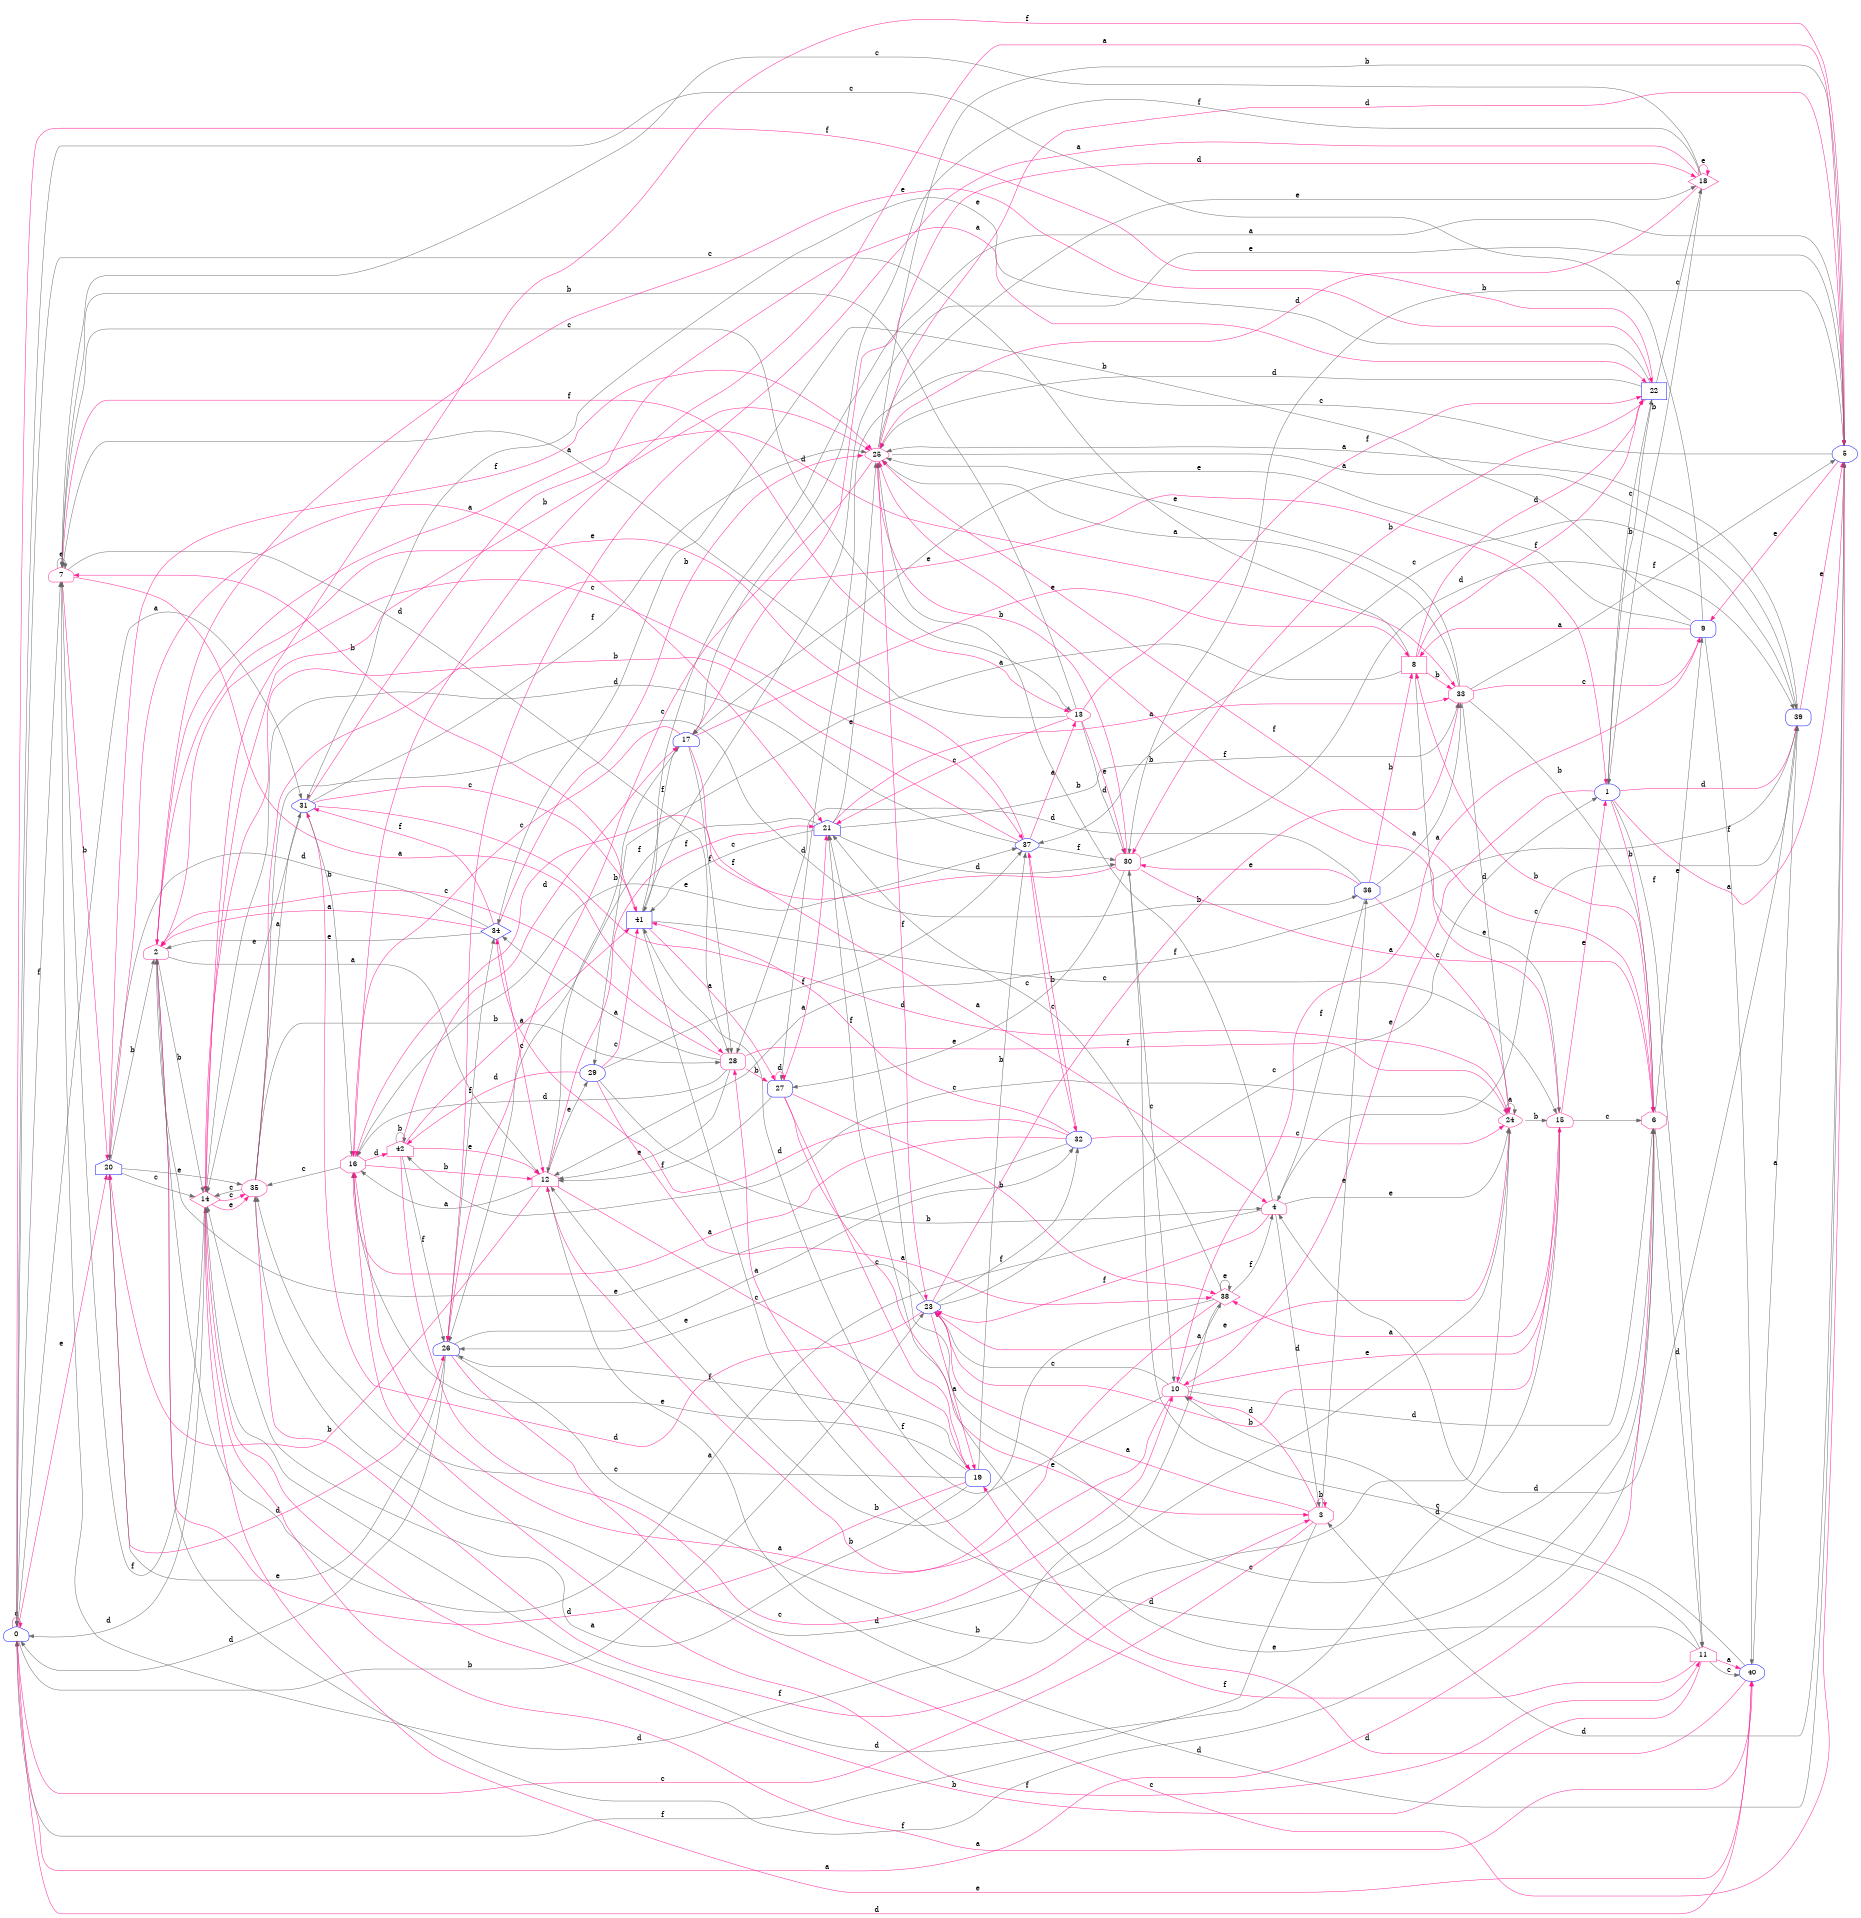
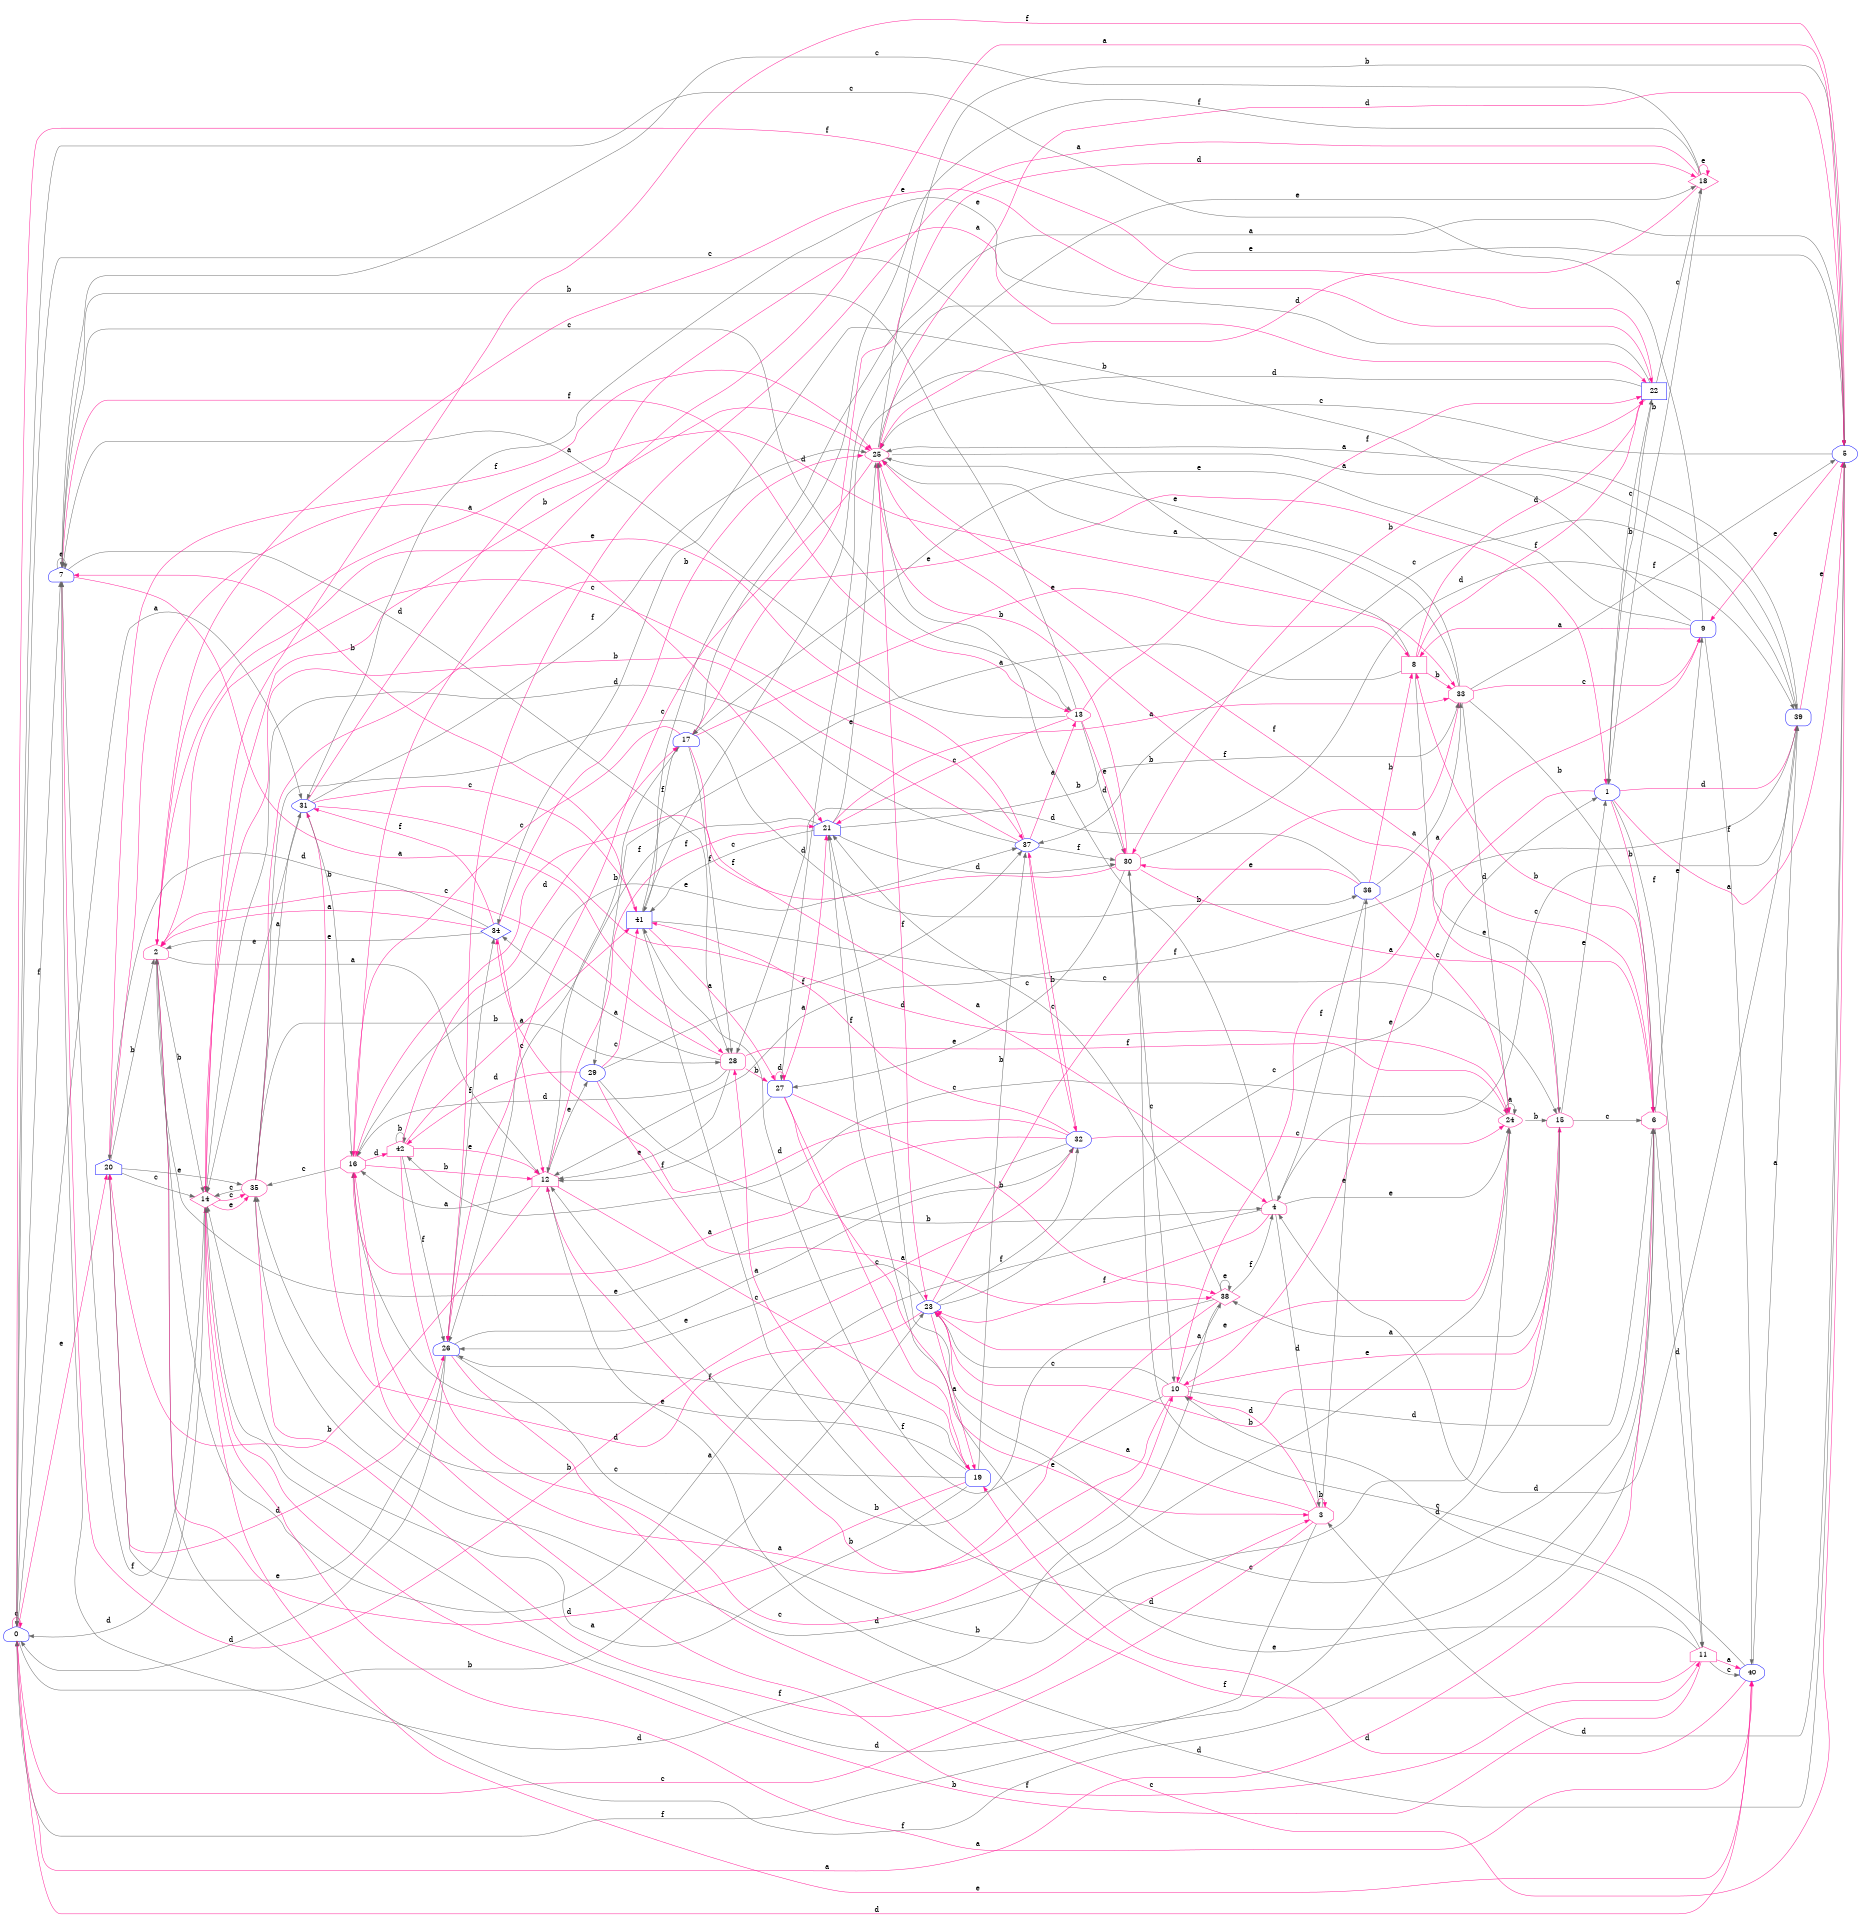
edge "5" -> "30": removed, label "b"
node "7": color deeppink -> blue
edge "7" -> "20": now "7" -> "32"
edge "15" -> "1": color deeppink -> gray40
edge "15" -> "38": color deeppink -> gray40
